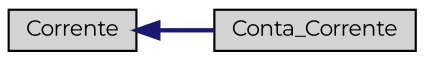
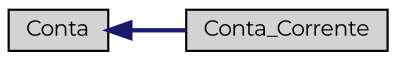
node "Corrente": label "Corrente" -> "Conta"
